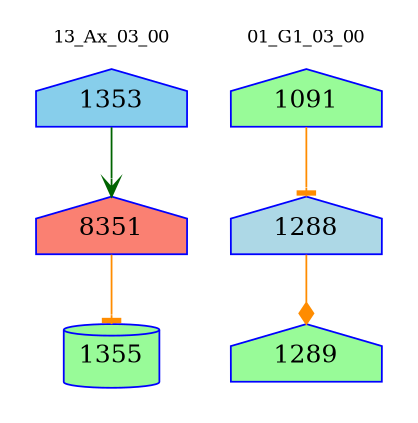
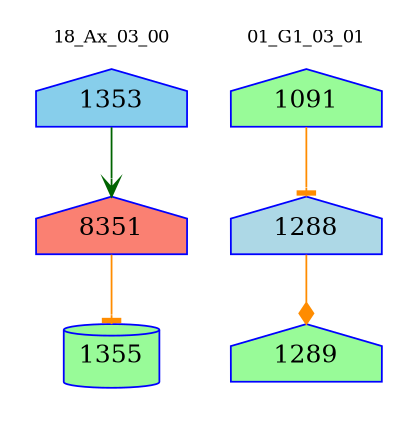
cluster "13_Ax_03_00": label "13_Ax_03_00" -> "18_Ax_03_00"
cluster "01_G1_03_00": label "01_G1_03_00" -> "01_G1_03_01"
